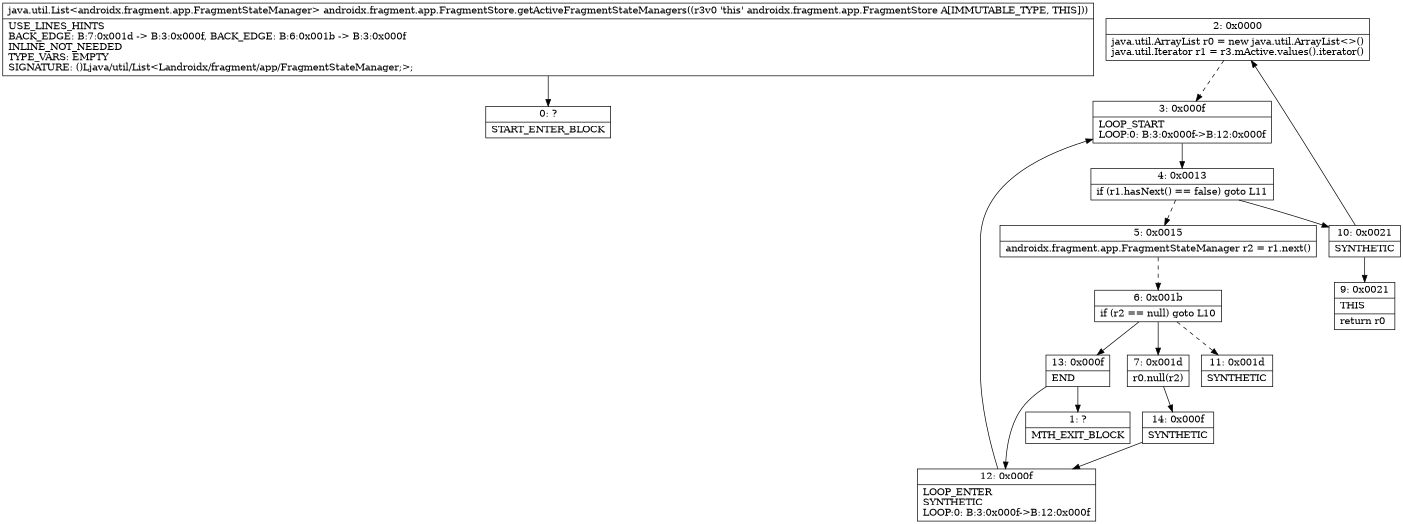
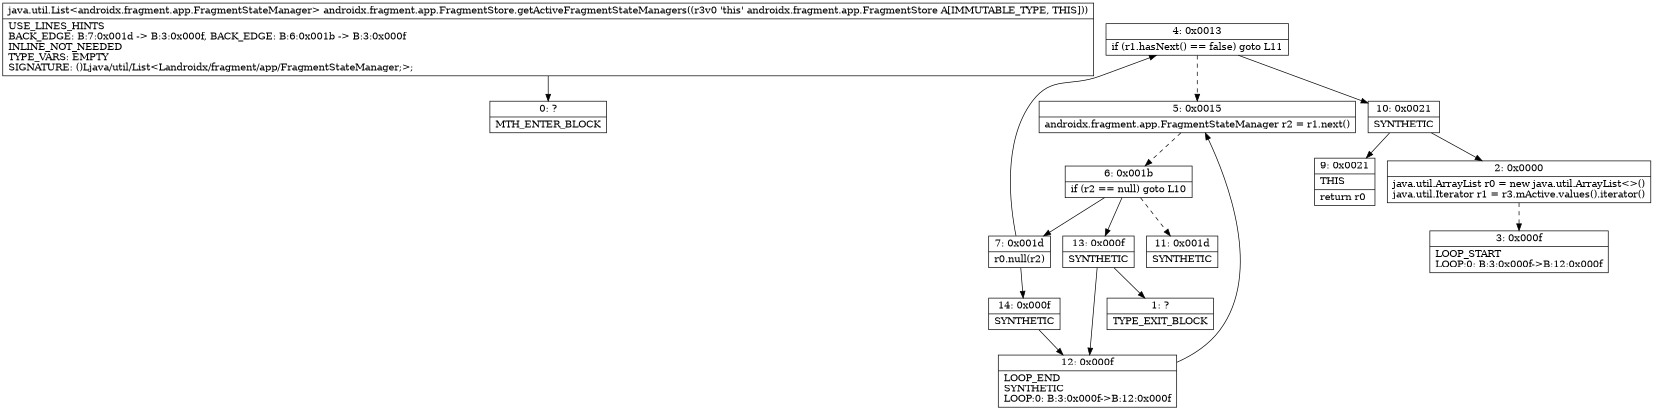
node "0: ?": text "START_ENTER_BLOCK" -> "MTH_ENTER_BLOCK"
edge "3: 0x000f" -> "4: 0x0013": now "7: 0x001d" -> "4: 0x0013"
edge "12: 0x000f" -> "3: 0x000f": now "12: 0x000f" -> "5: 0x0015"
node "13: 0x000f": text "END" -> "SYNTHETIC"
node "1: ?": text "MTH_EXIT_BLOCK" -> "TYPE_EXIT_BLOCK"
node "12: 0x000f": text "LOOP_ENTER" -> "LOOP_END"
